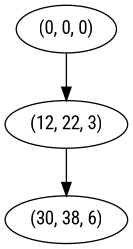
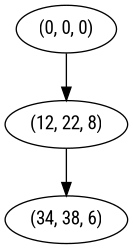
node "(12, 22, 3)": label "(12, 22, 3)" -> "(12, 22, 8)"
node "(30, 38, 6)": label "(30, 38, 6)" -> "(34, 38, 6)"
